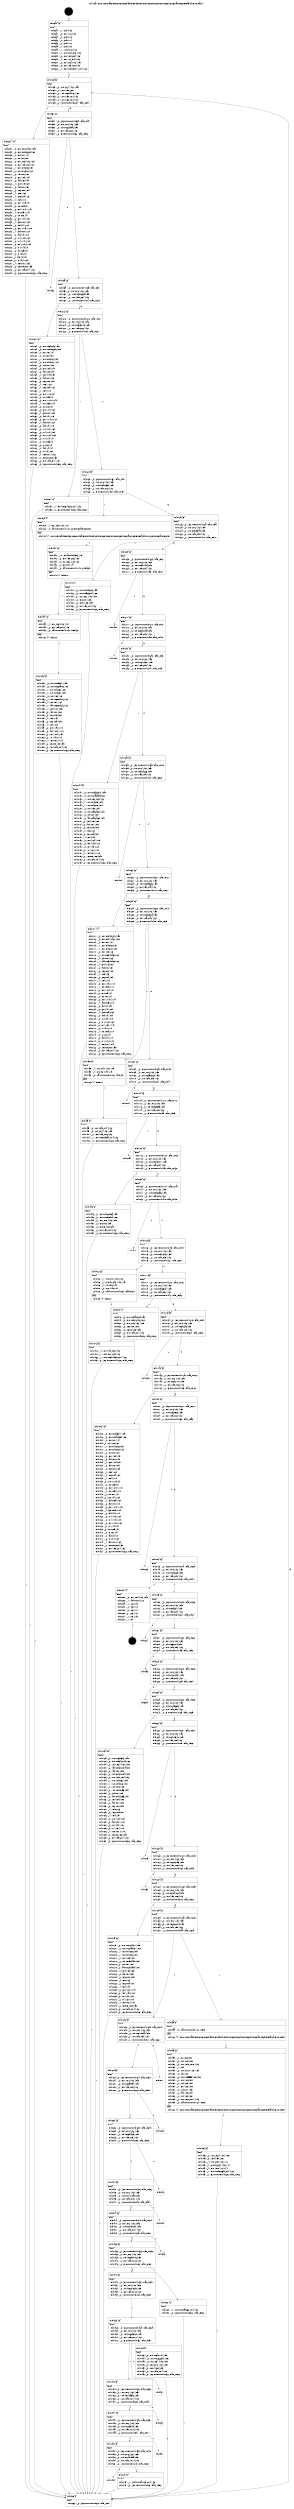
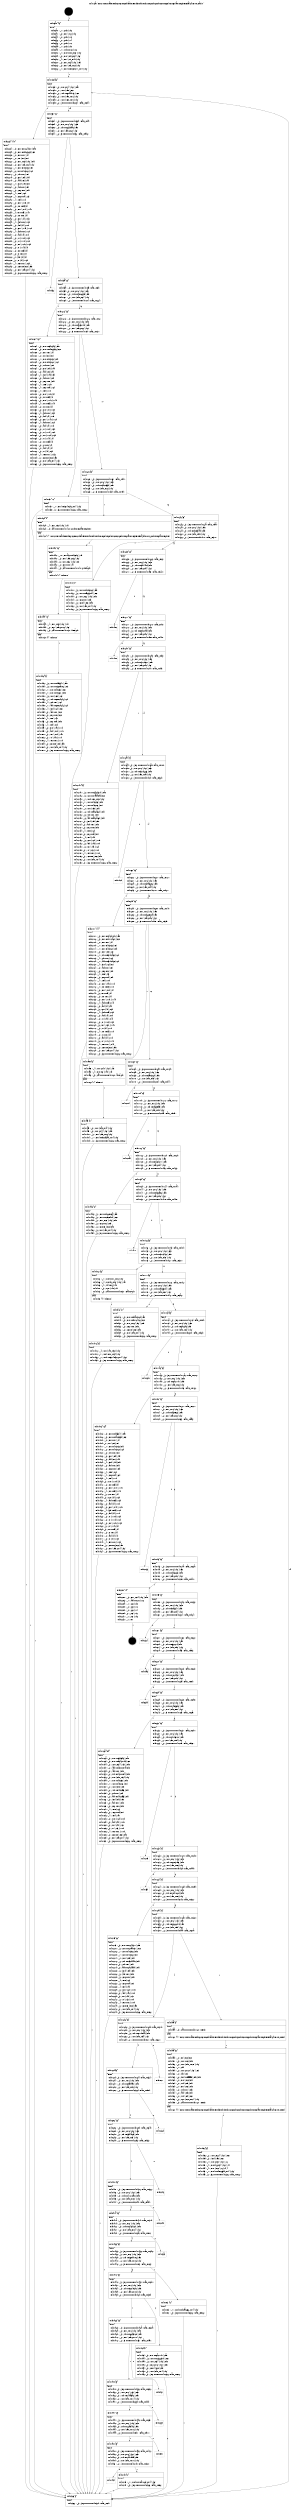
edge "0x40194c [25]" -> "0x401b8f [27]": added, label "2"
